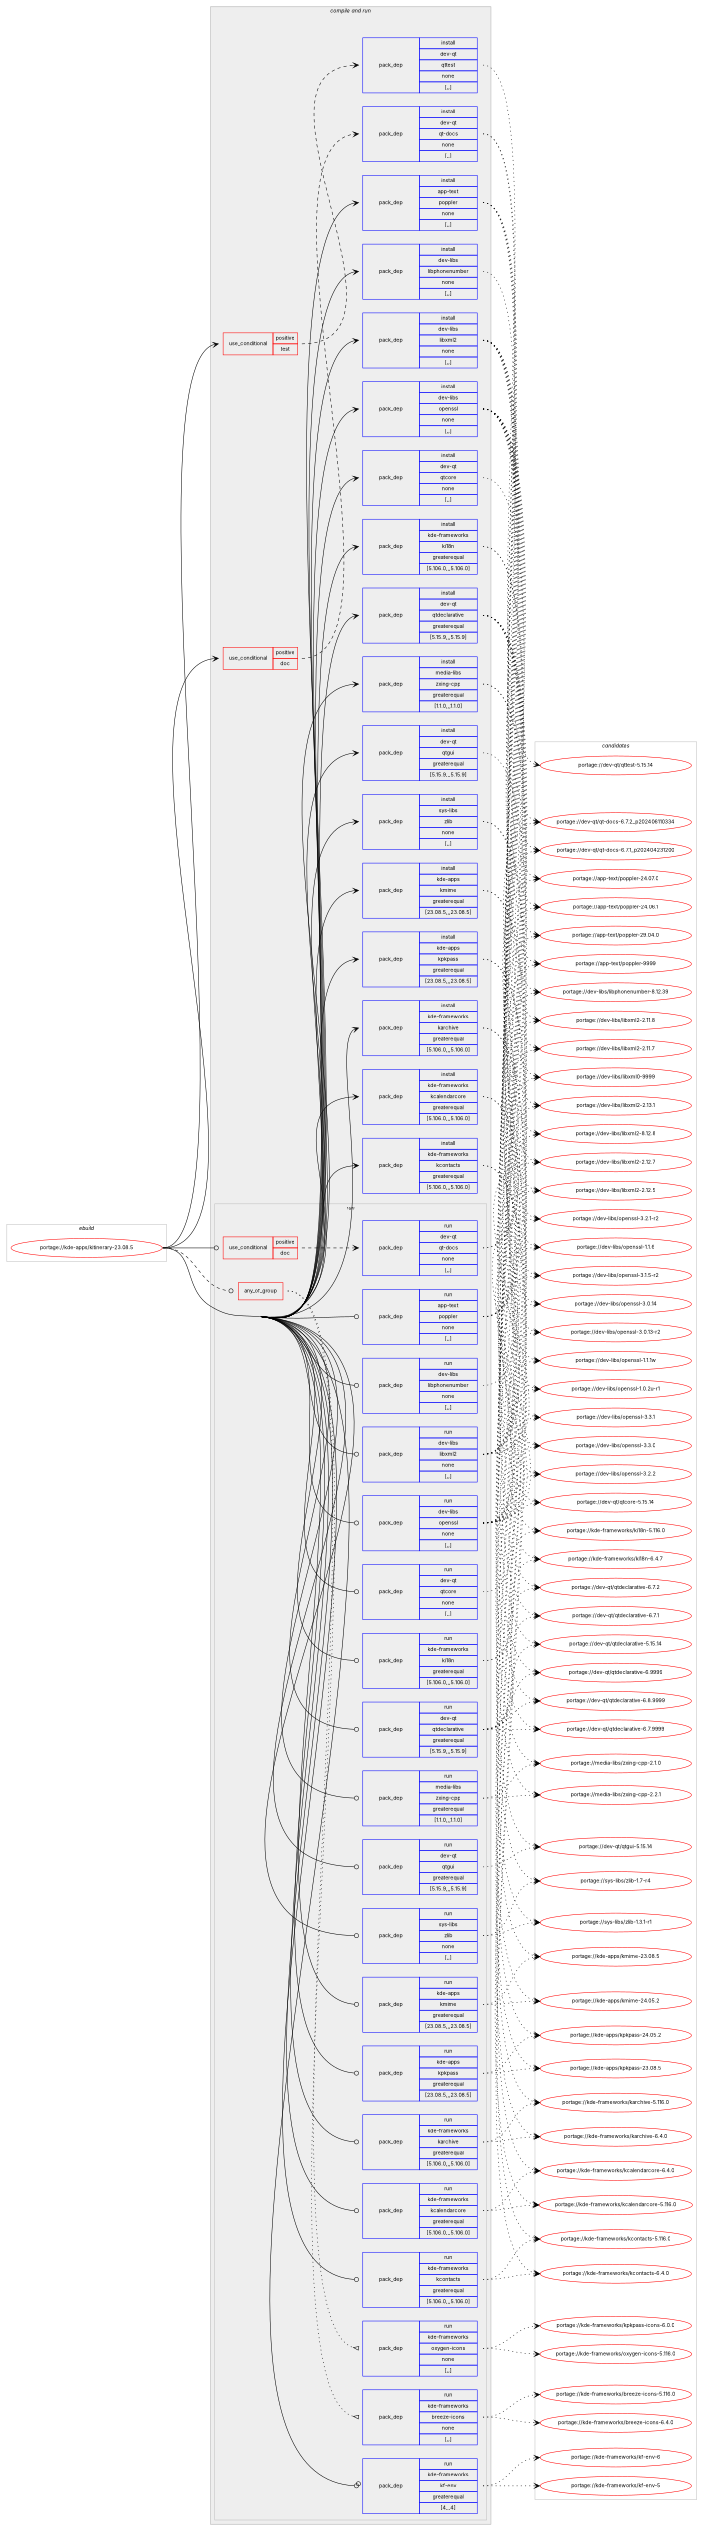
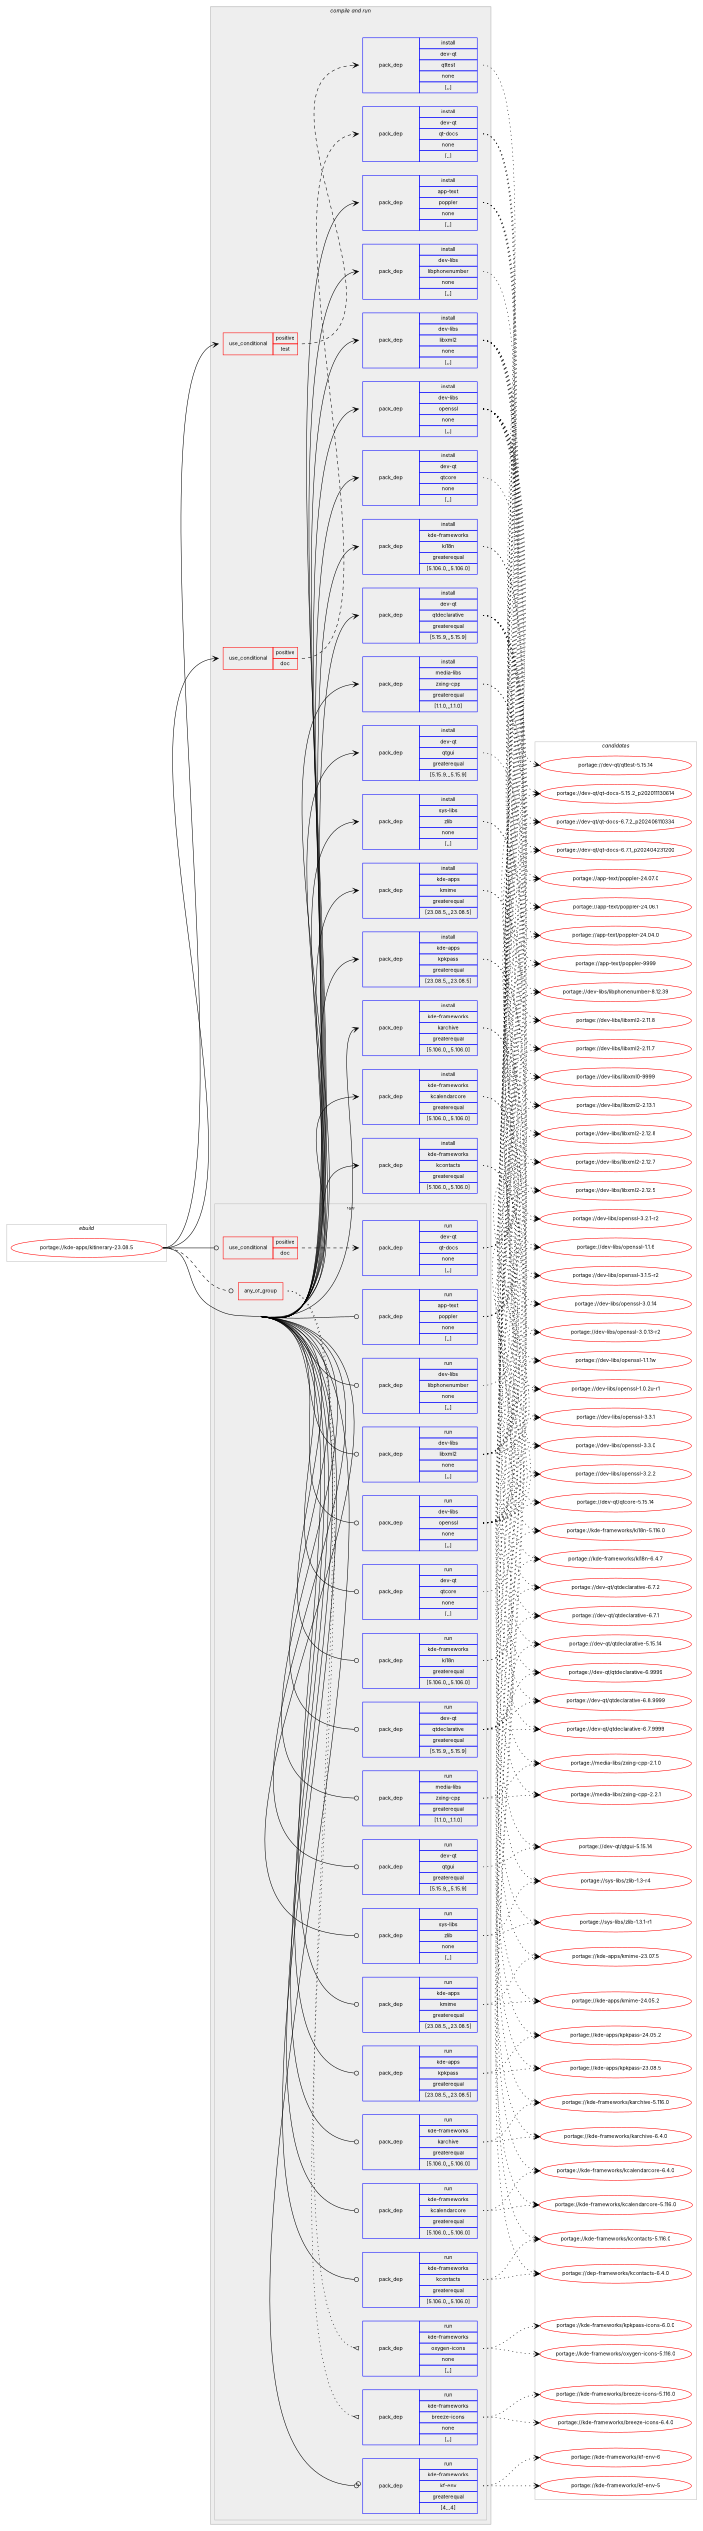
node "portage://dev-qt/qt-docs-5.15.2_p202011130614": added
node "portage://app-text/poppler-29.04.0": label "portage://app-text/poppler-29.04.0" -> "portage://app-text/poppler-24.04.0"
node "portage://dev-libs/libxml2-8.12.8": label "portage://dev-libs/libxml2-8.12.8" -> "portage://dev-libs/libxml2-2.12.8"
node "portage://sys-libs/zlib-1.7-r4": label "portage://sys-libs/zlib-1.7-r4" -> "portage://sys-libs/zlib-1.3-r4"
node "portage://kde-apps/kmime-23.08.5": label "portage://kde-apps/kmime-23.08.5" -> "portage://kde-apps/kmime-23.07.5"
node "portage://kde-frameworks/kcontacts-6.4.0": label "portage://kde-frameworks/kcontacts-6.4.0" -> "portage://dep-frameworks/kcontacts-6.4.0"
